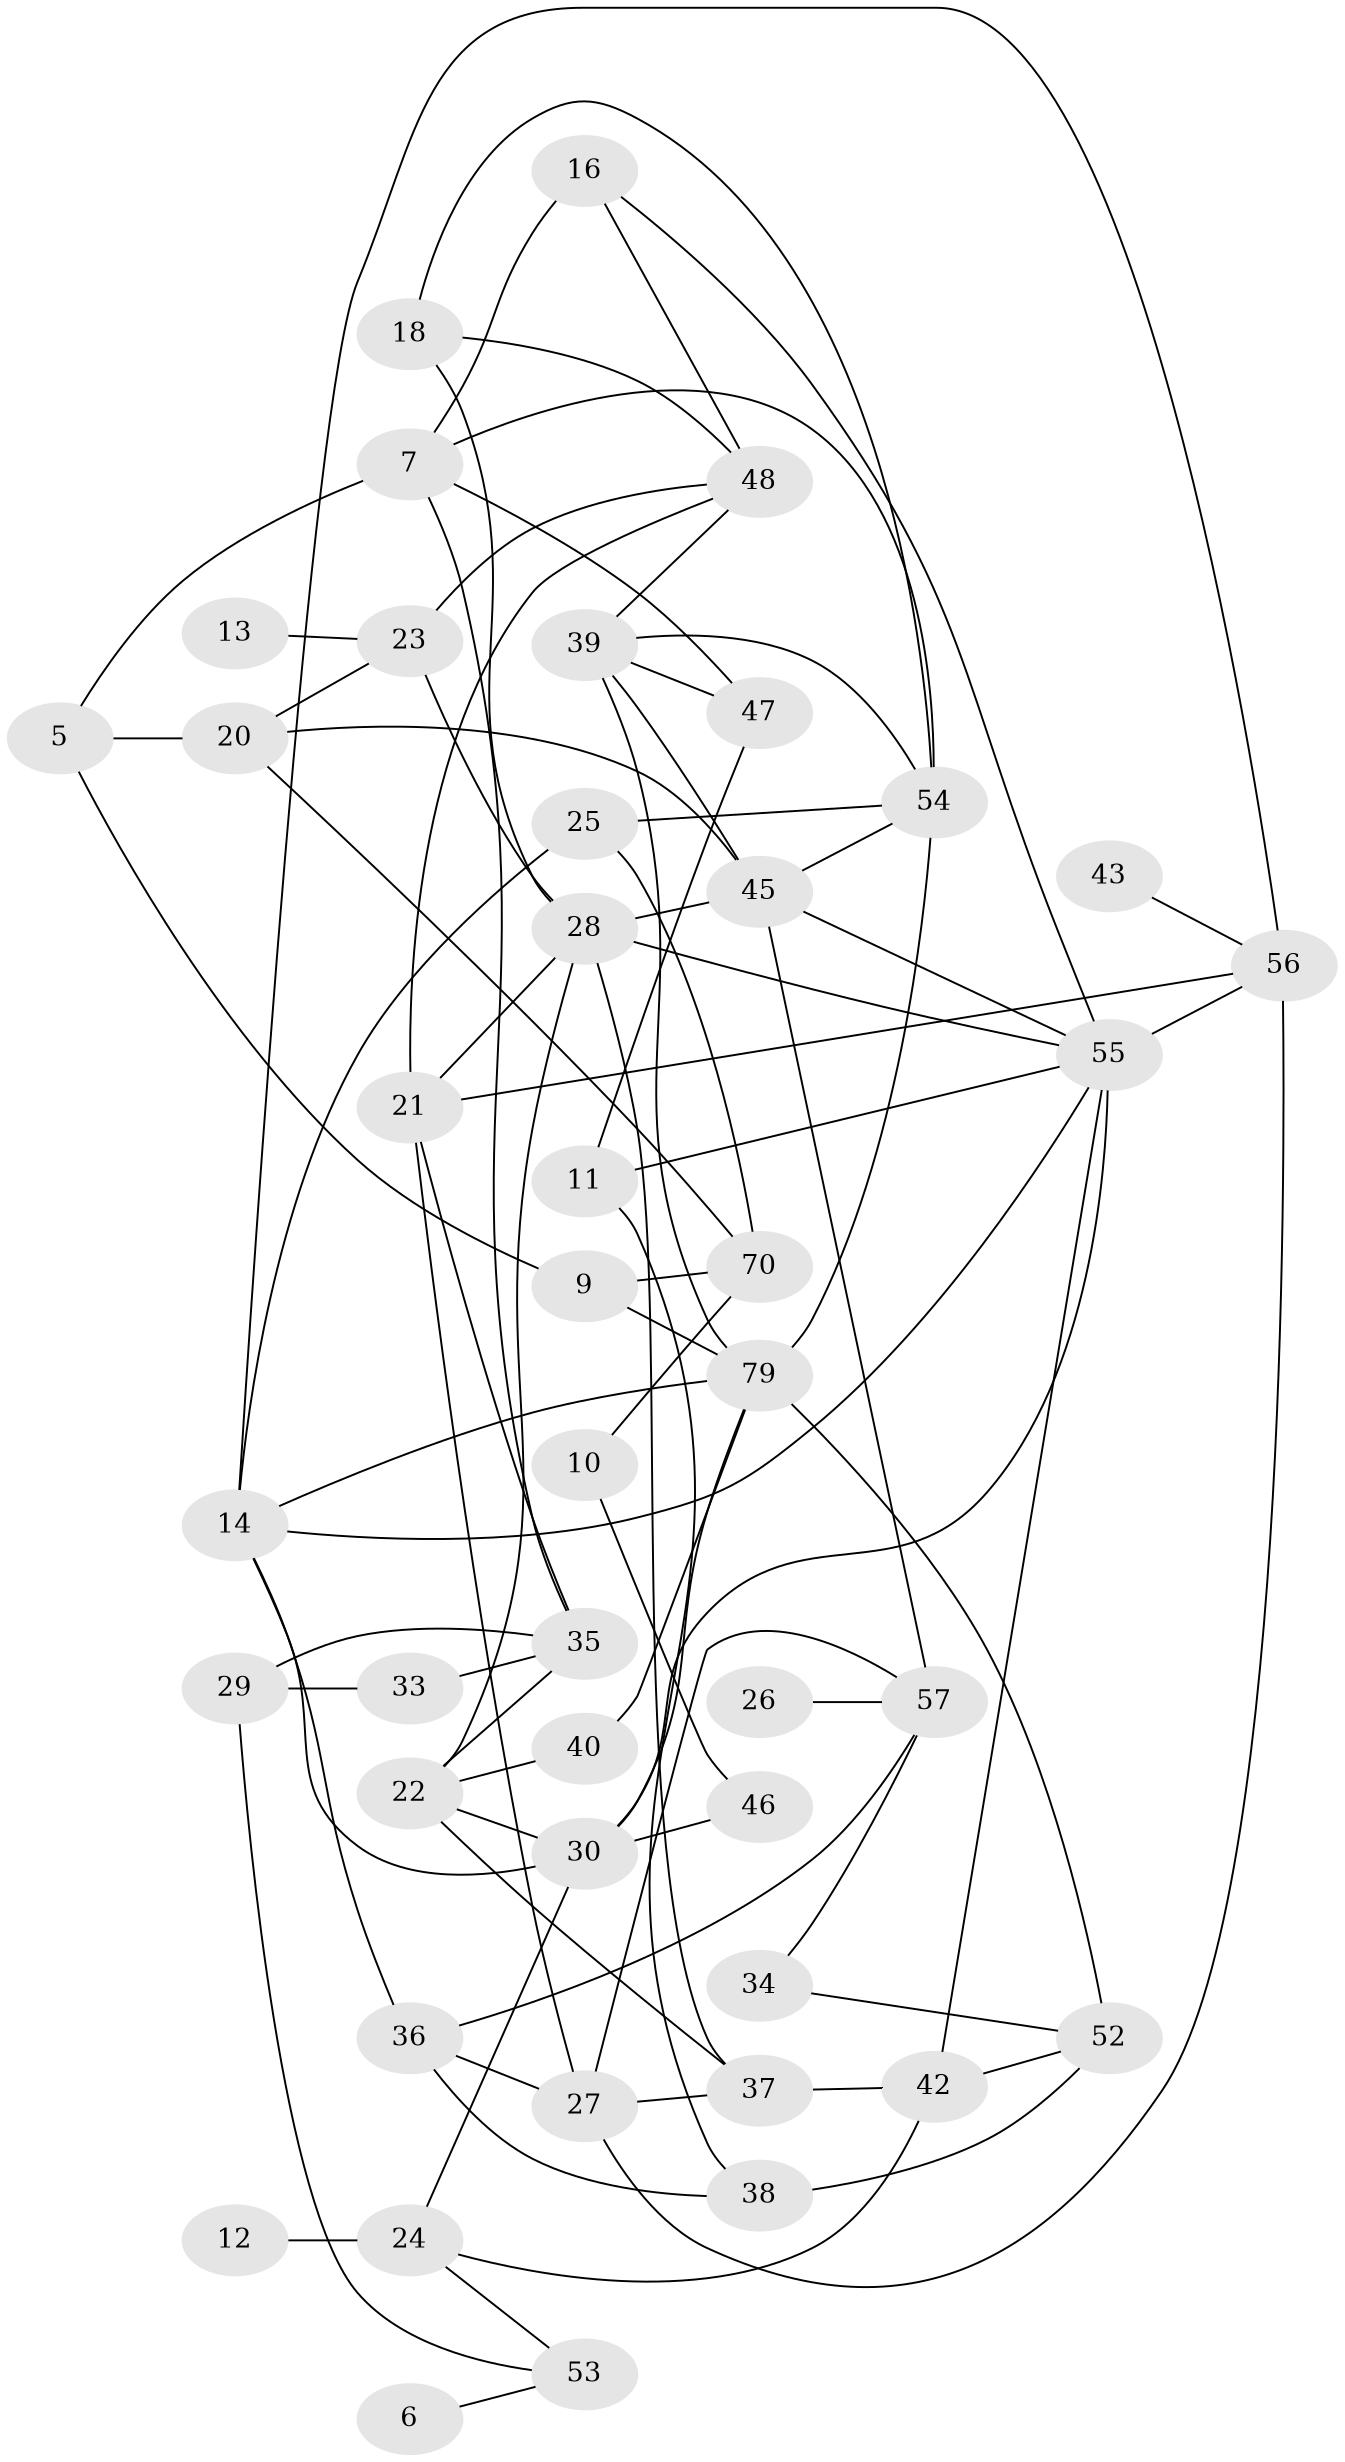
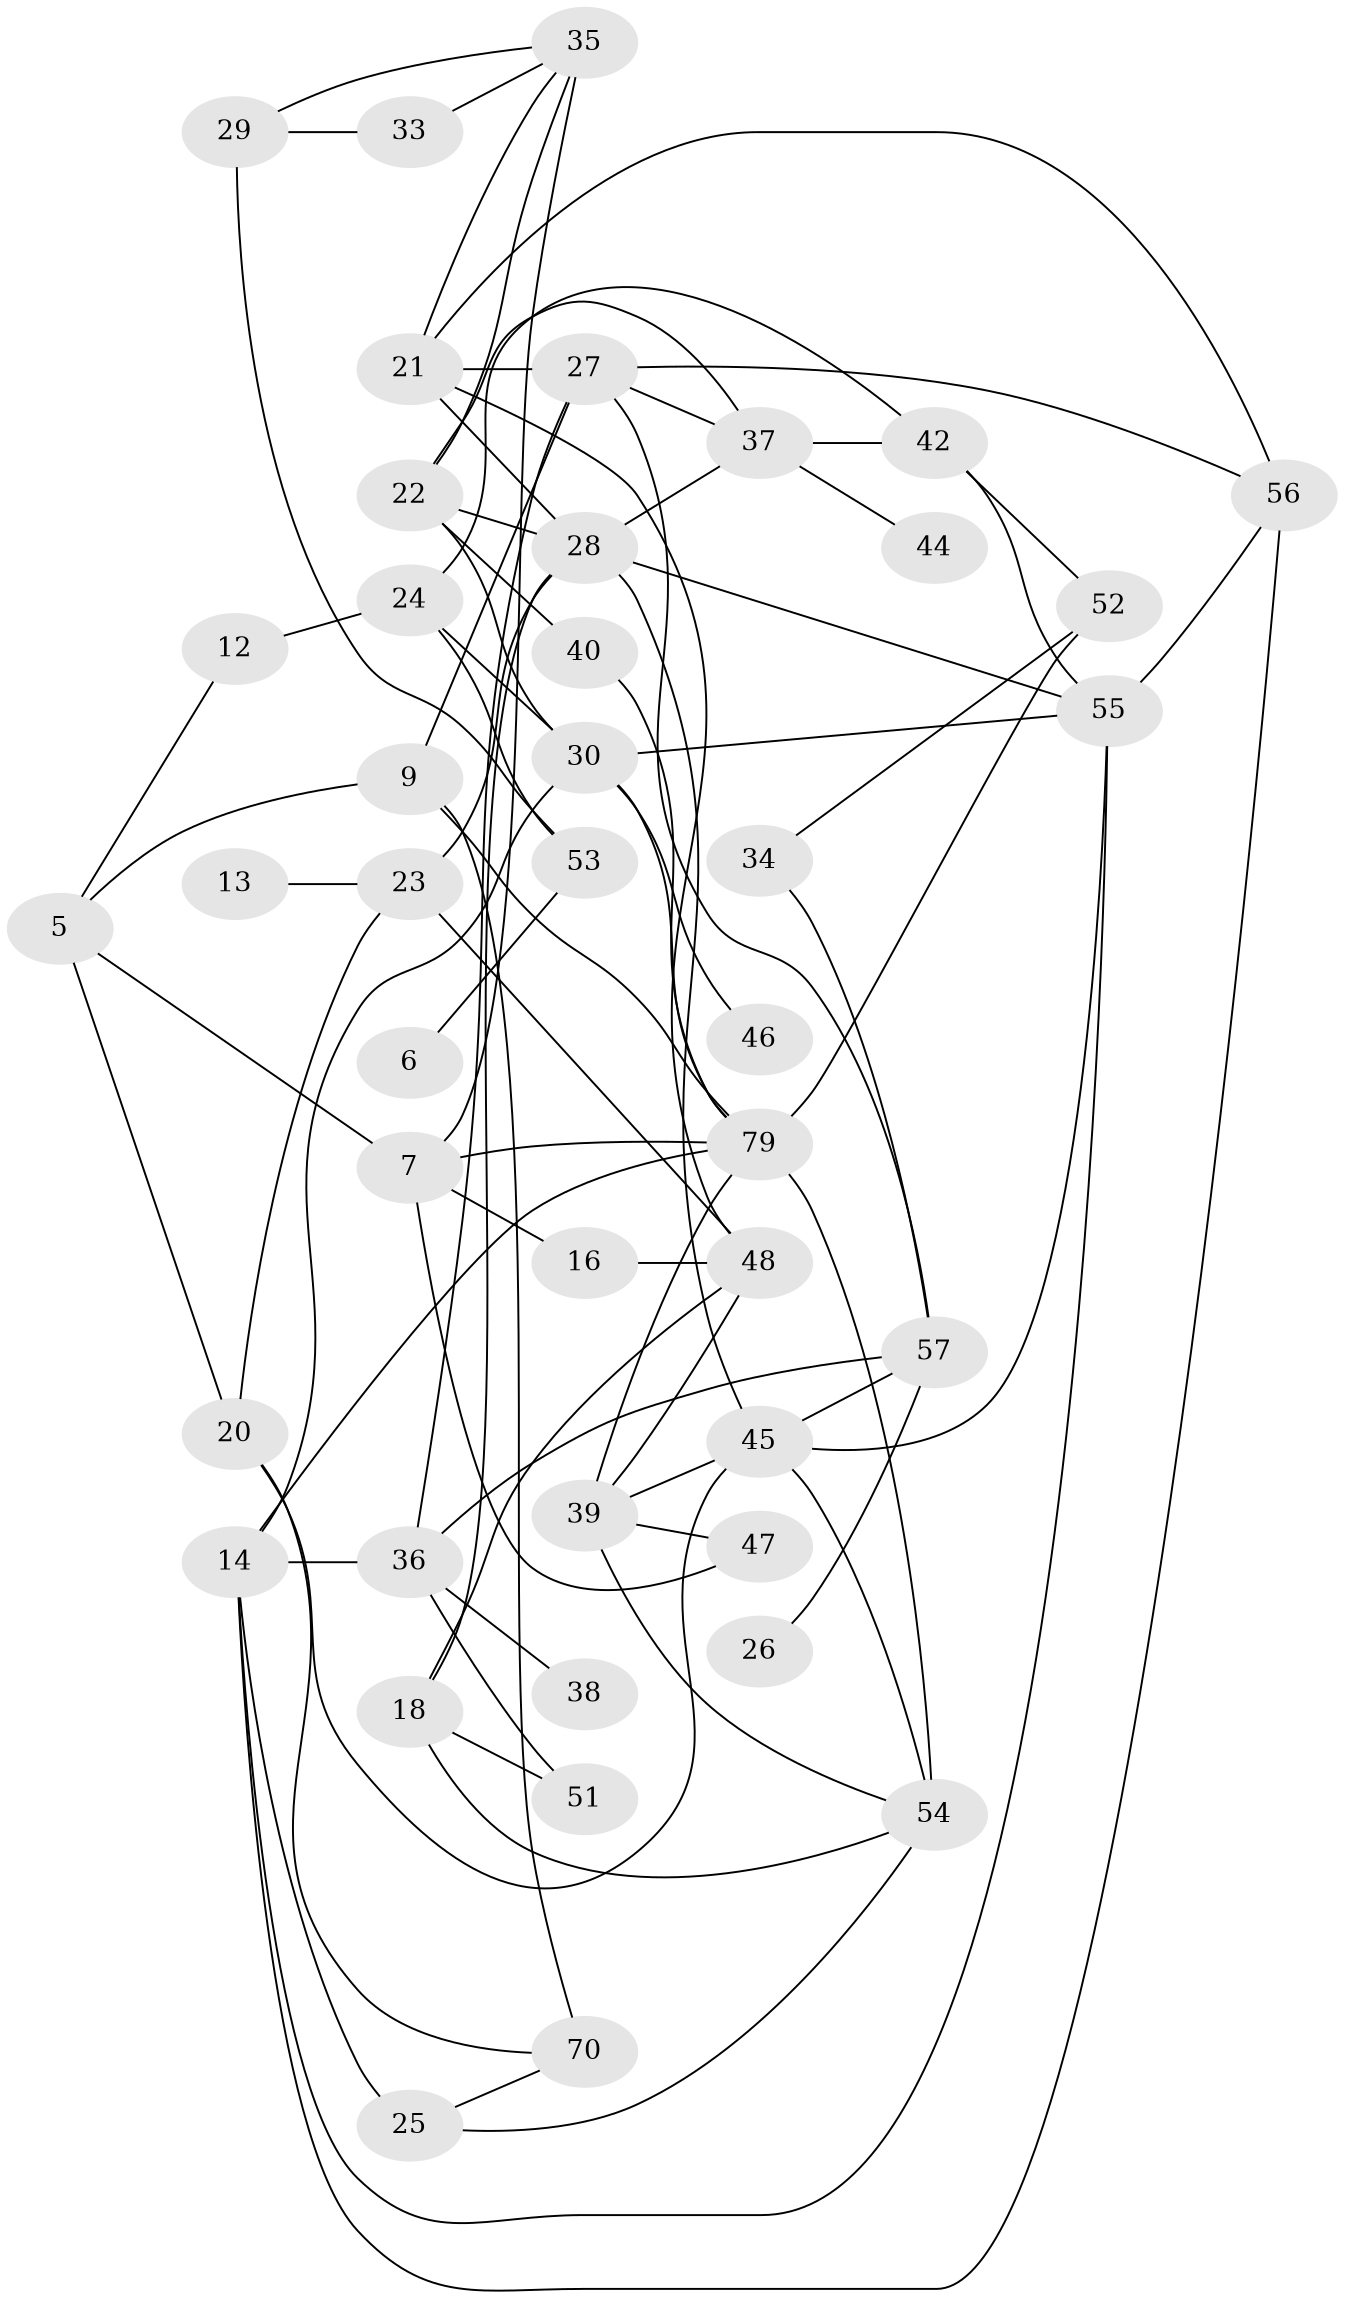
edge "7" -- "54": now "7" -- "79"
node "44": added
edge "27" -- "9": added
edge "16" -- "55": removed
edge "12" -- "5": added
node "43": removed
node "11": removed
node "10": removed
node "51": added
edge "52" -- "38": removed
